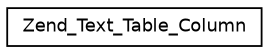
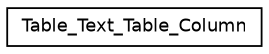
node "Zend_Text_Table_Column": label "Zend_Text_Table_Column" -> "Table_Text_Table_Column"
